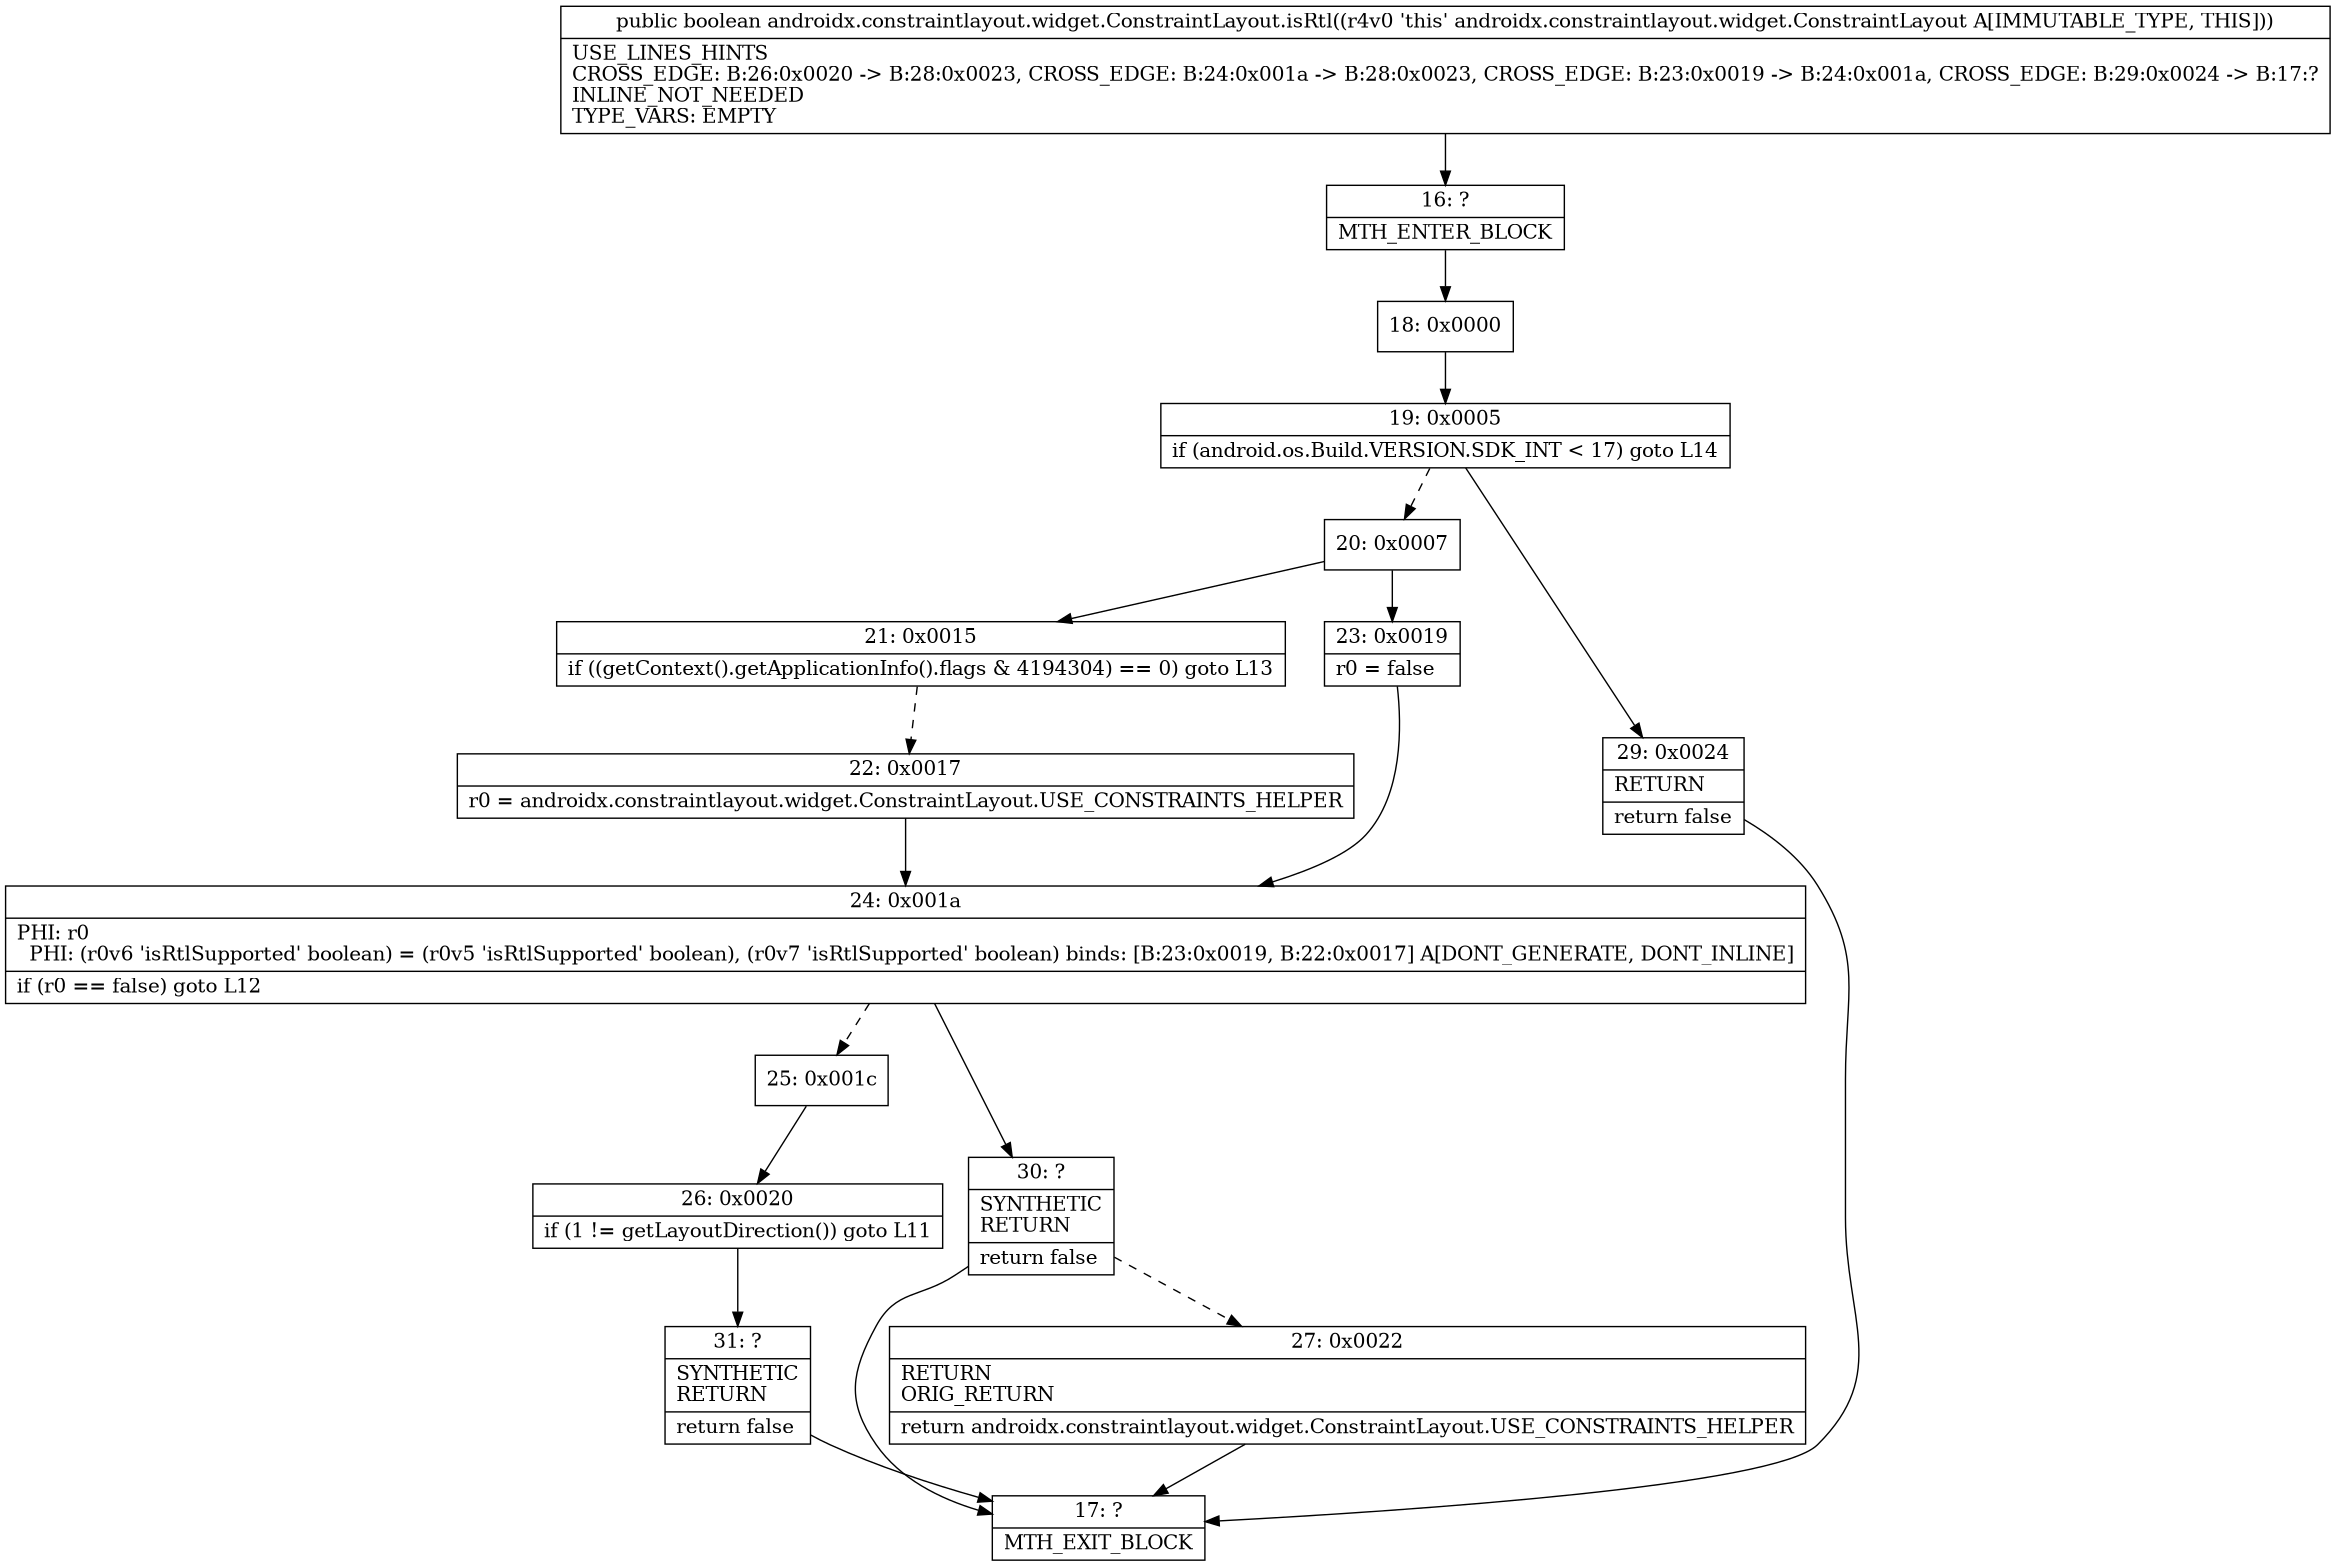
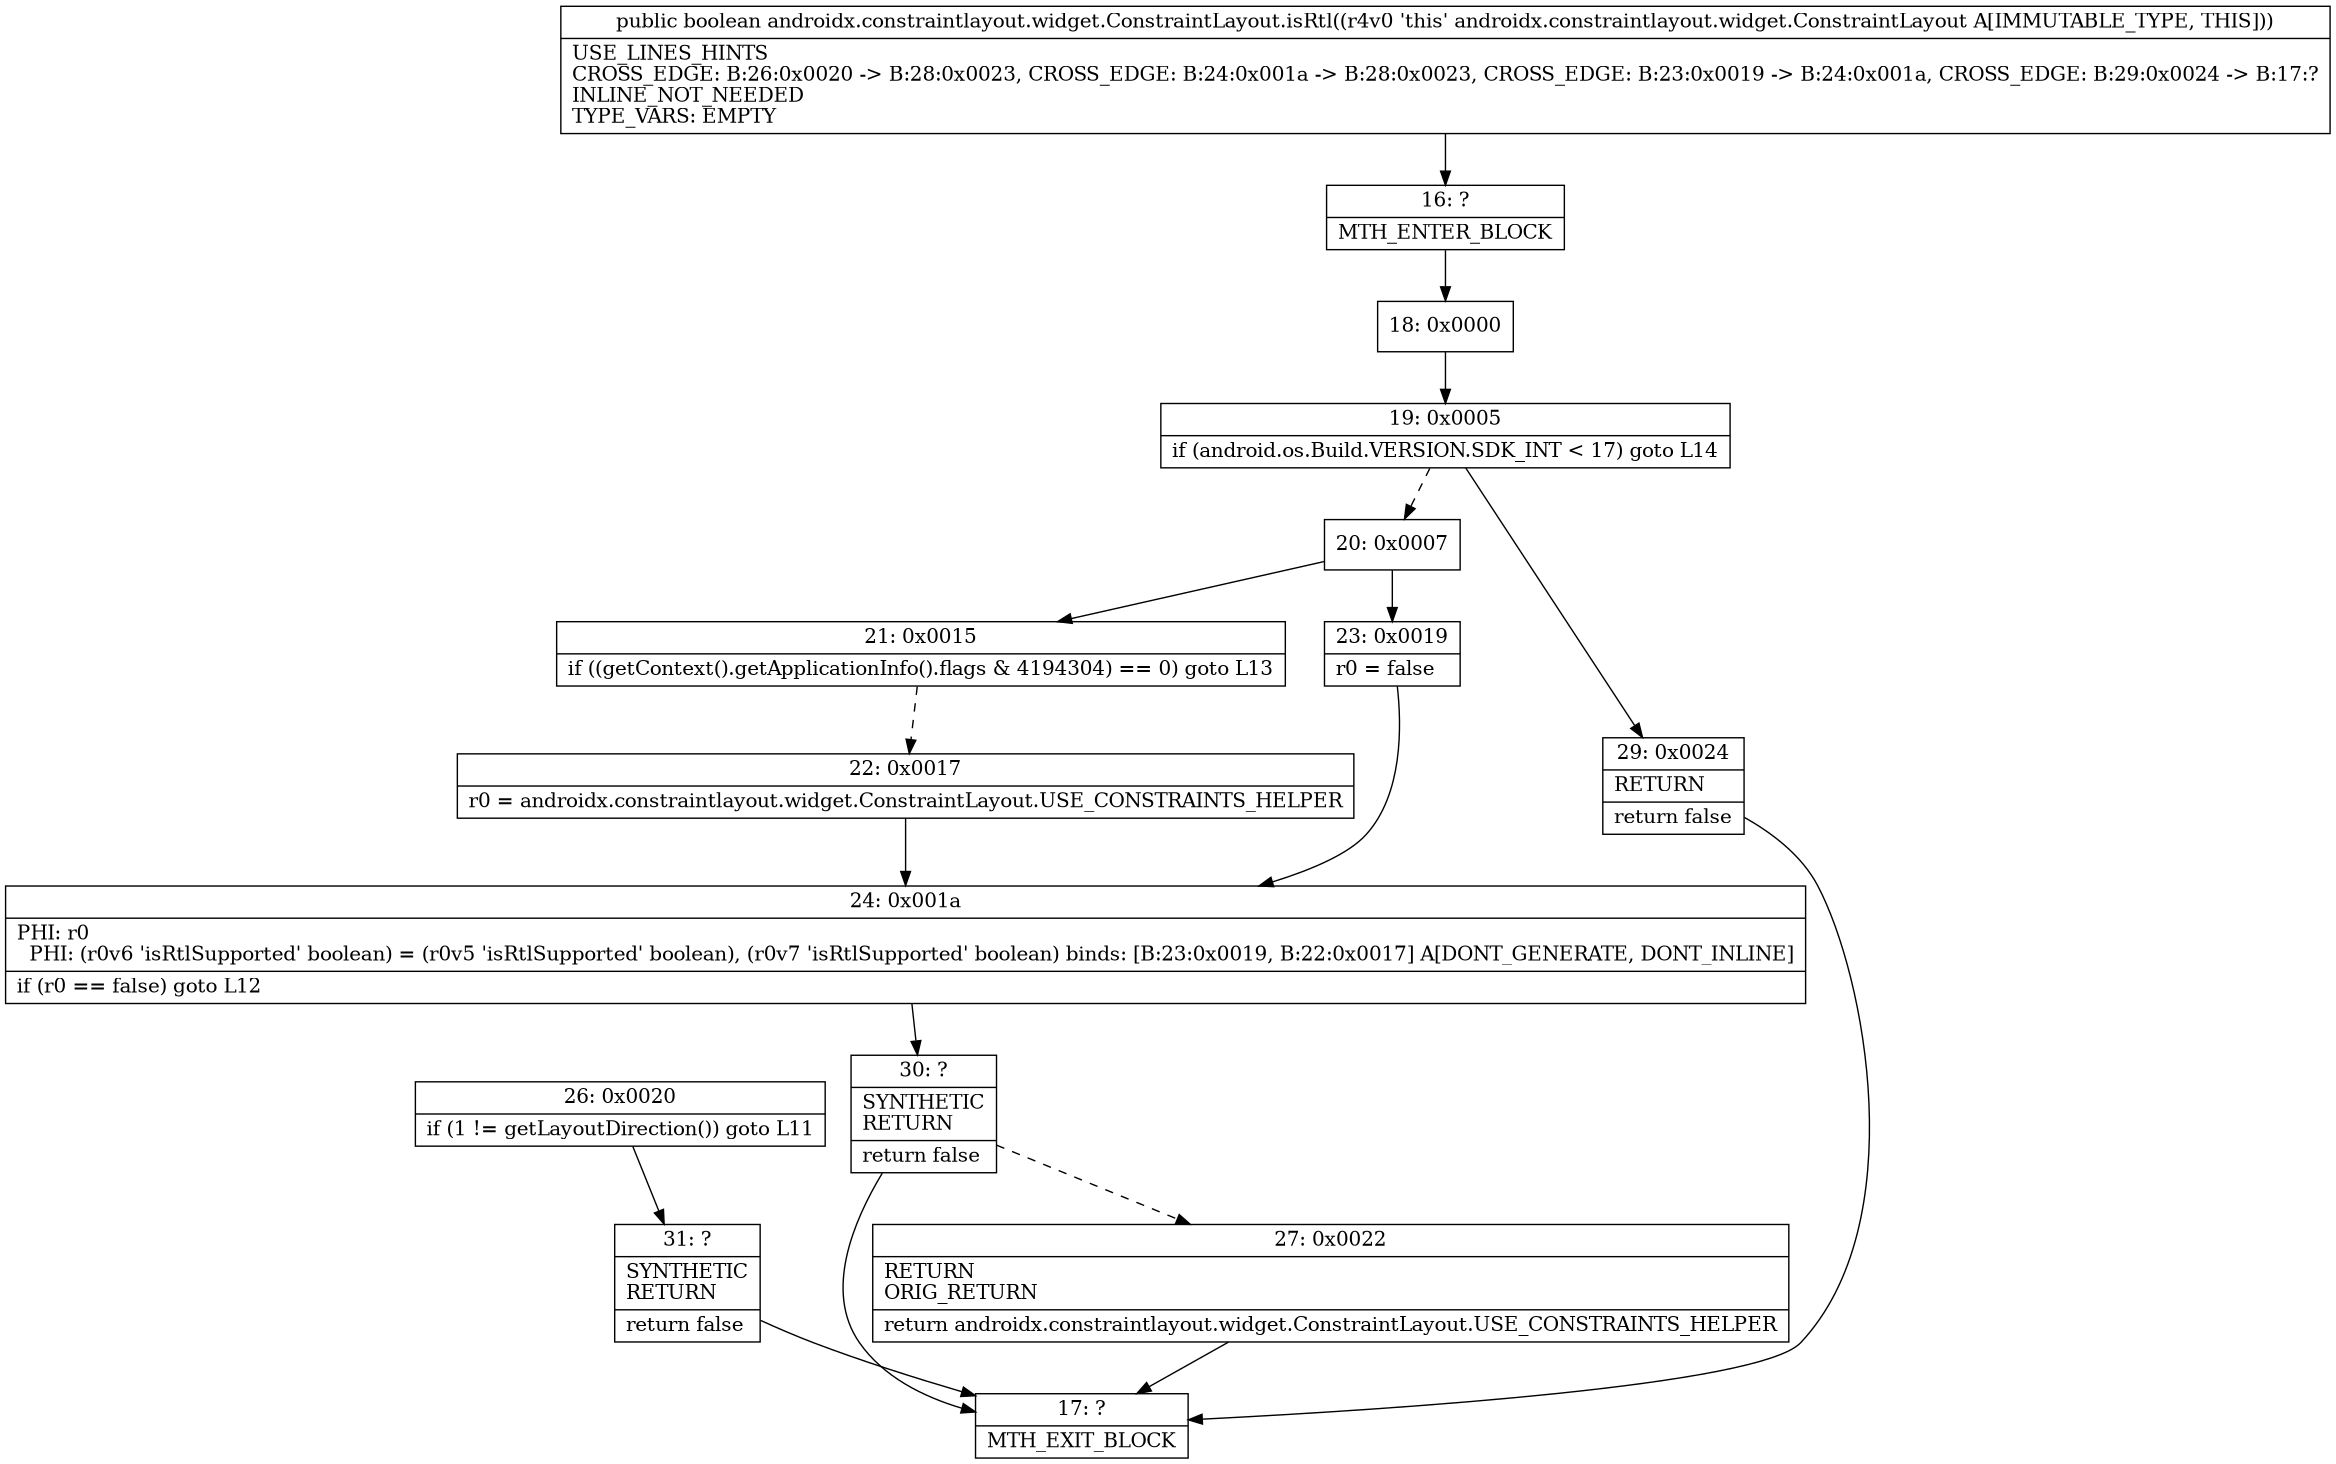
node "25: 0x001c": removed
